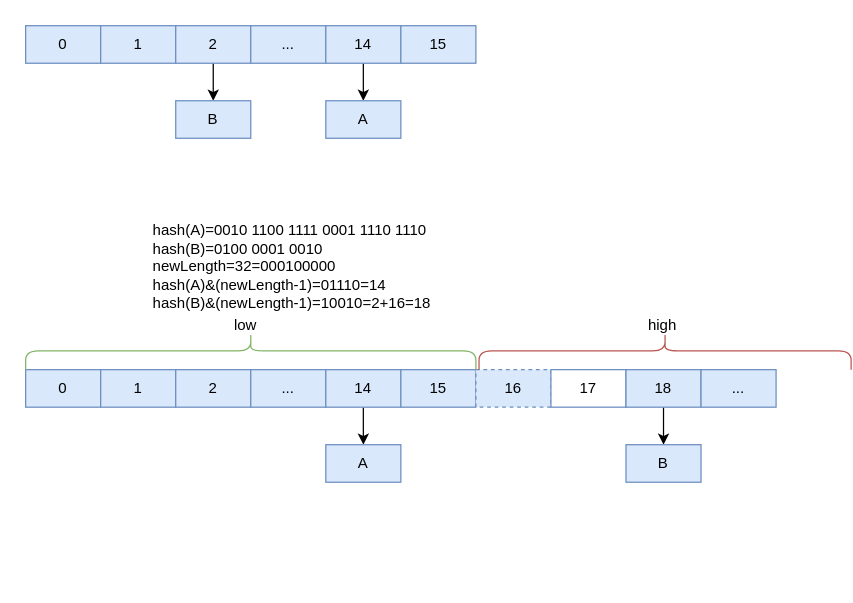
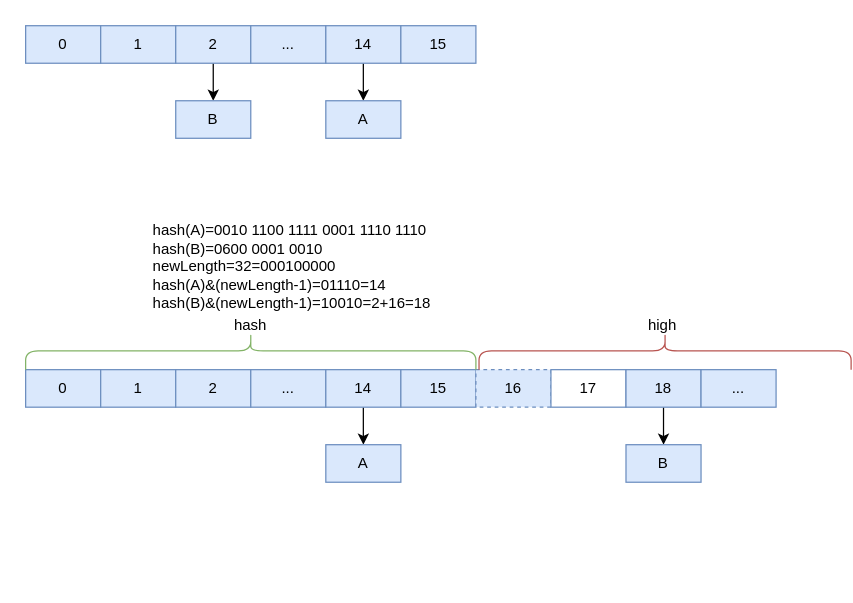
node "hash(A)=0010 1100 1111 0001 1110 1110 hash(B)=0100 0001 0010 newLength=32=000100000 hash(A)&(newLength-1)=01110=14 hash(B)&(newLength-1)=10010=2+16=18": label "hash(A)=0010 1100 1111 0001 1110 1110 hash(B)=0100 0001 0010 newLength=32=000100000 hash(A)&(newLength-1)=01110=14 hash(B)&(newLength-1)=10010=2+16=18" -> "hash(A)=0010 1100 1111 0001 1110 1110 hash(B)=0600 0001 0010 newLength=32=000100000 hash(A)&(newLength-1)=01110=14 hash(B)&(newLength-1)=10010=2+16=18"
node "low": label "low" -> "hash"
